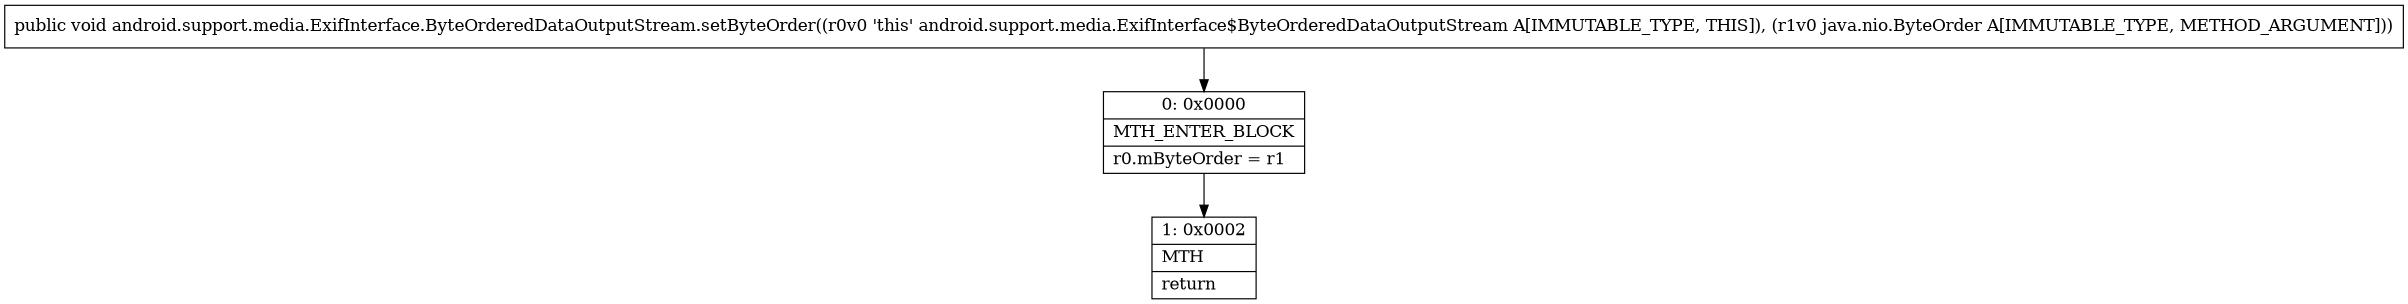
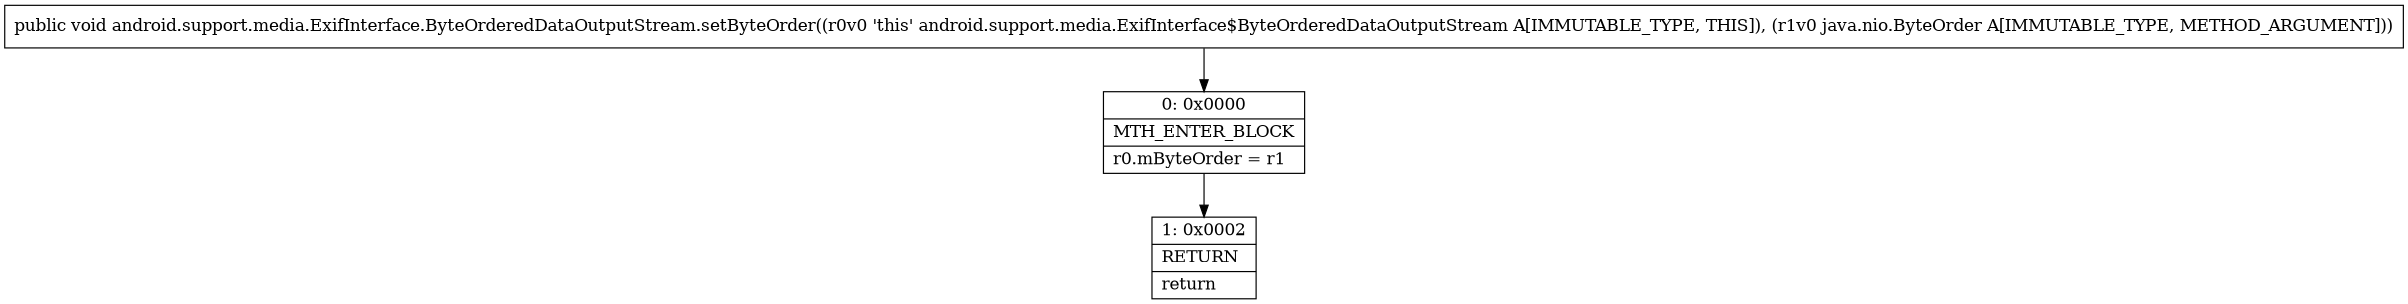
node "1: 0x0002": text "MTH" -> "RETURN"
